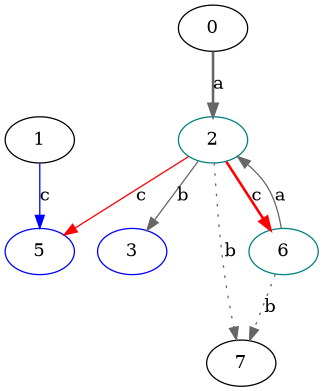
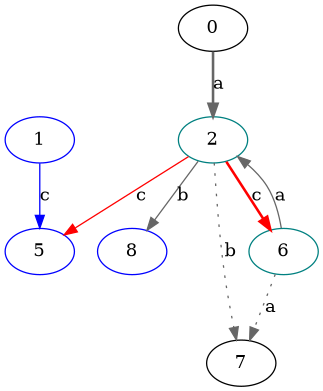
node "1": color black -> blue
node "3": label "3" -> "8"
edge "6" -> "7": label "b" -> "a"
